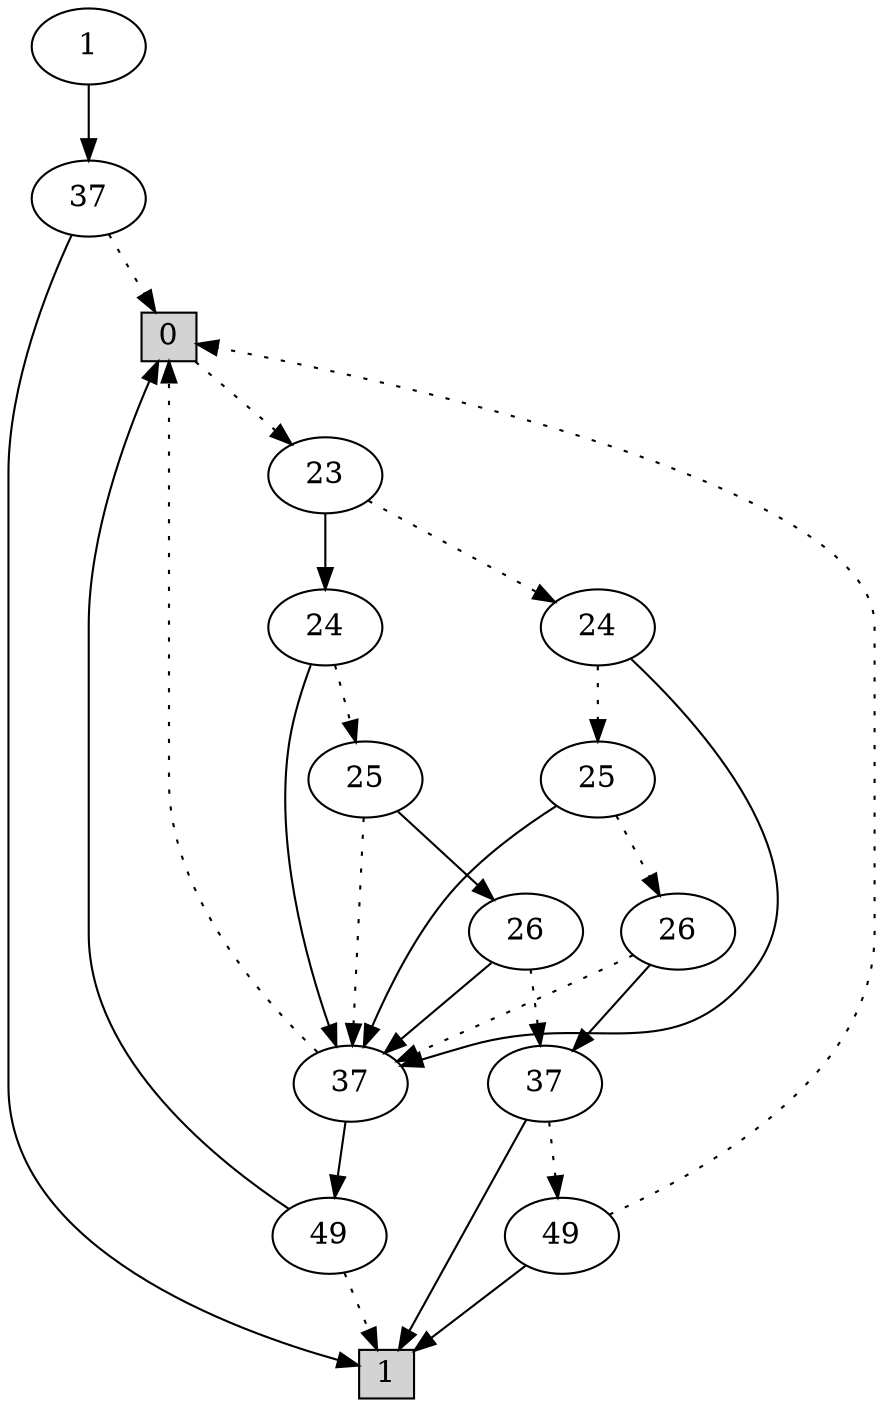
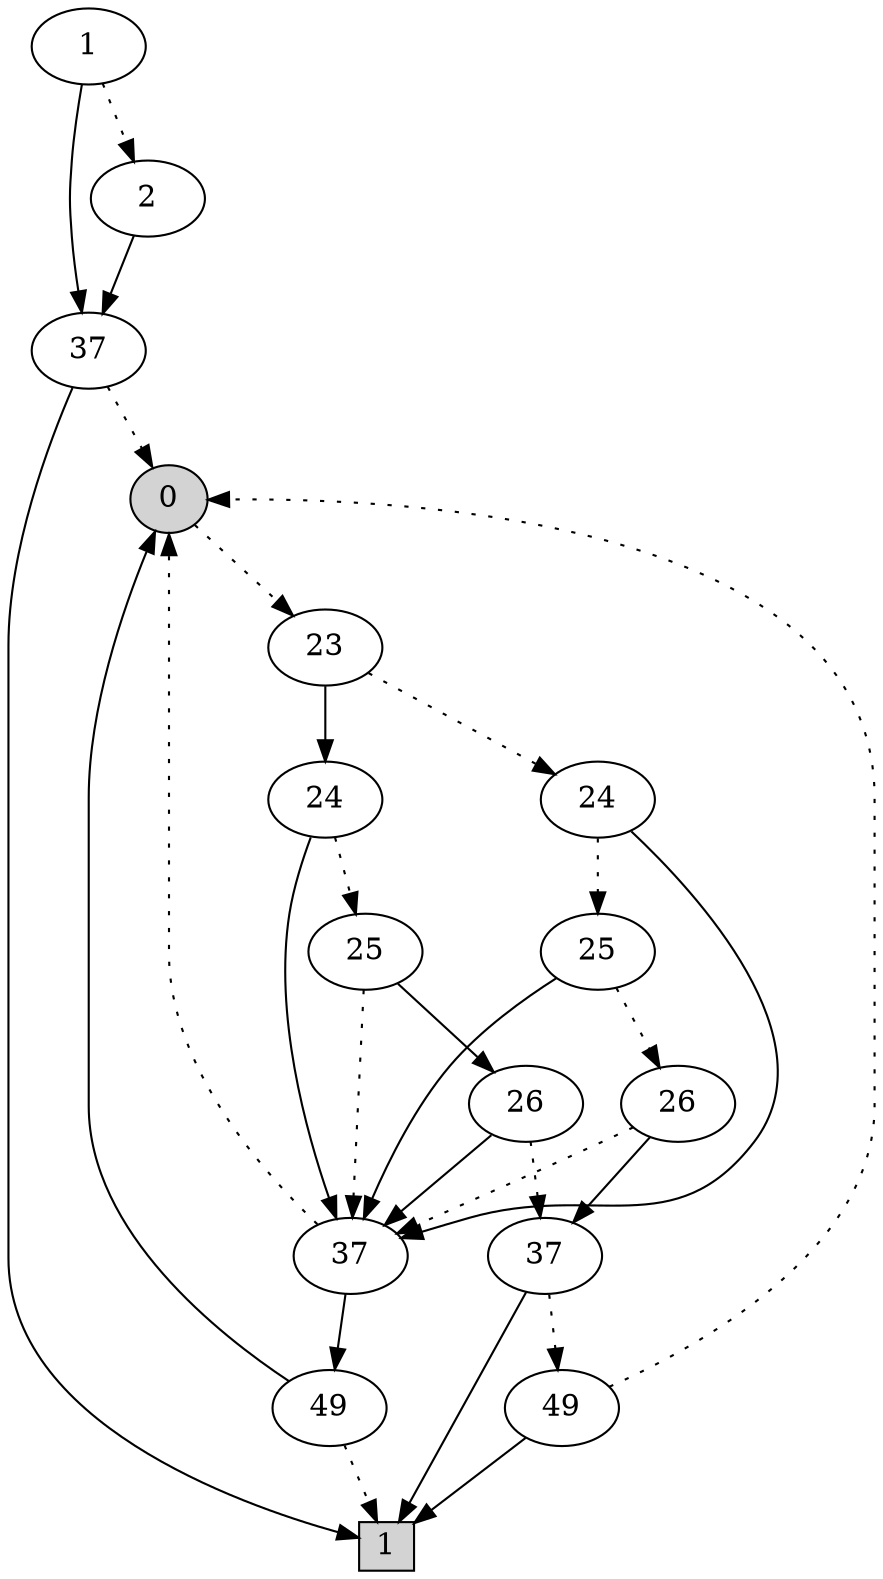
node "2": added
node "0": shape box -> ellipse
